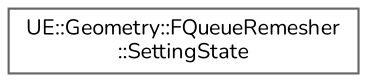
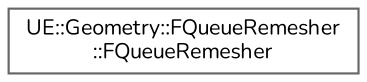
node "UE::Geometry::FQueueRemesher ::SettingState": label "UE::Geometry::FQueueRemesher ::SettingState" -> "UE::Geometry::FQueueRemesher ::FQueueRemesher"
